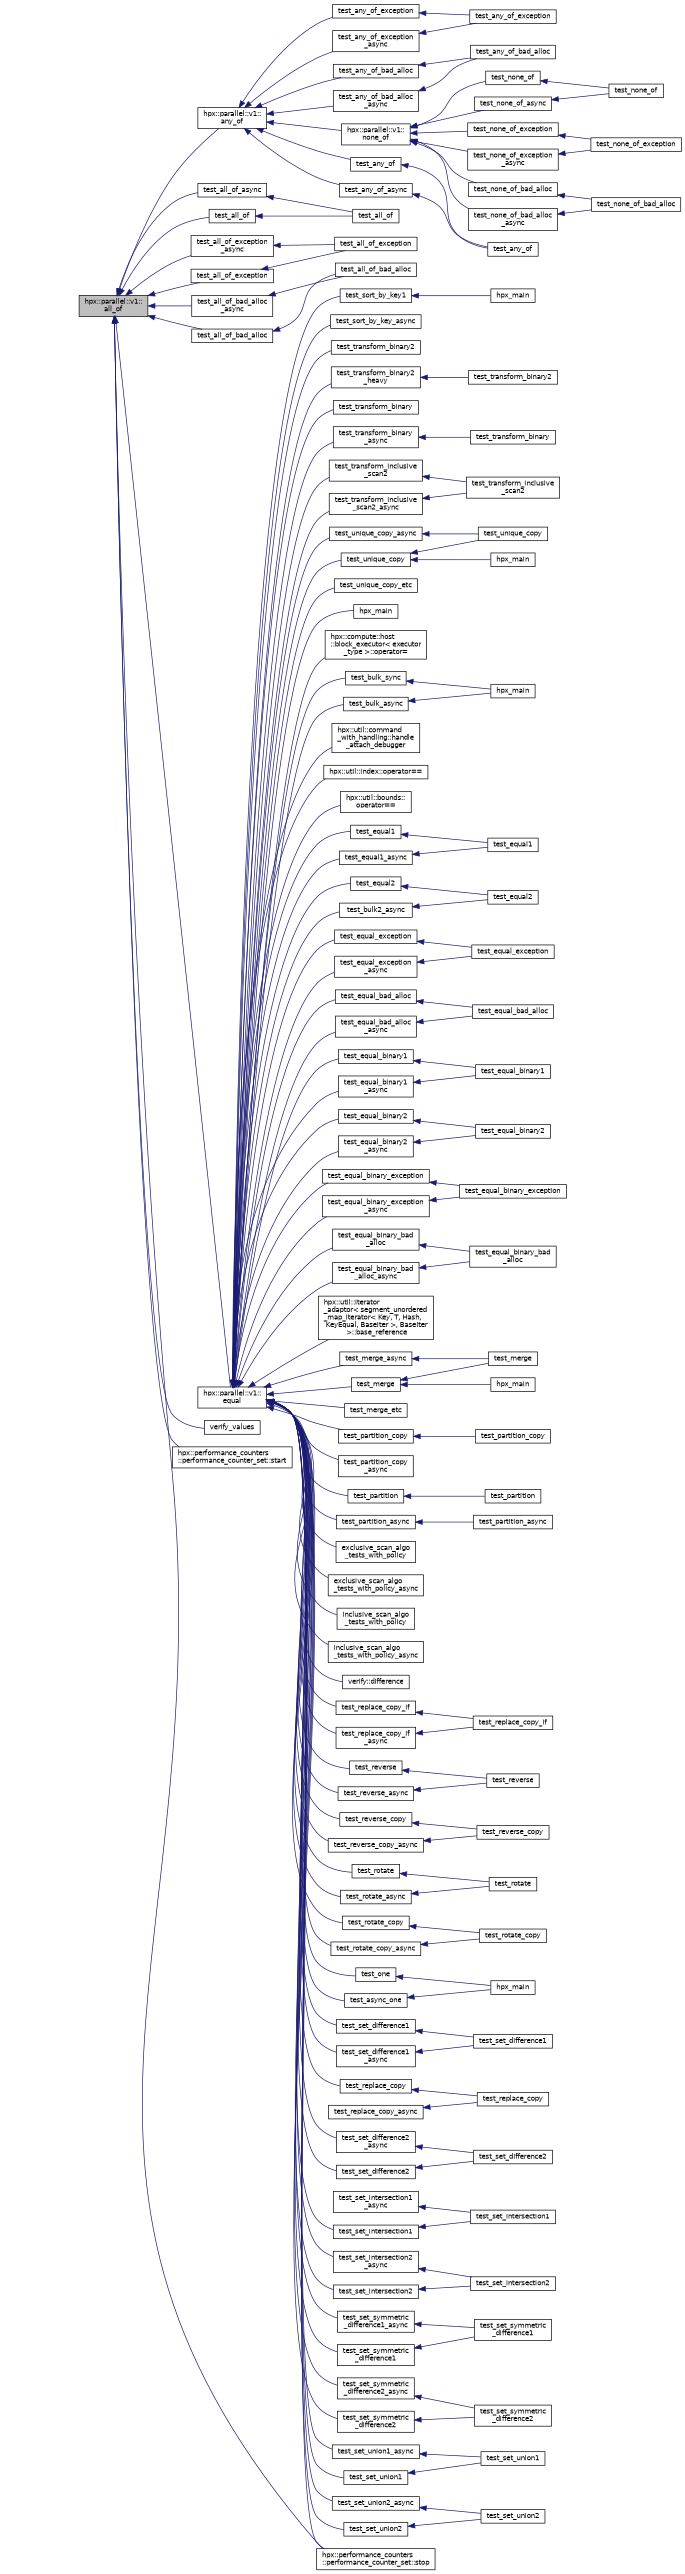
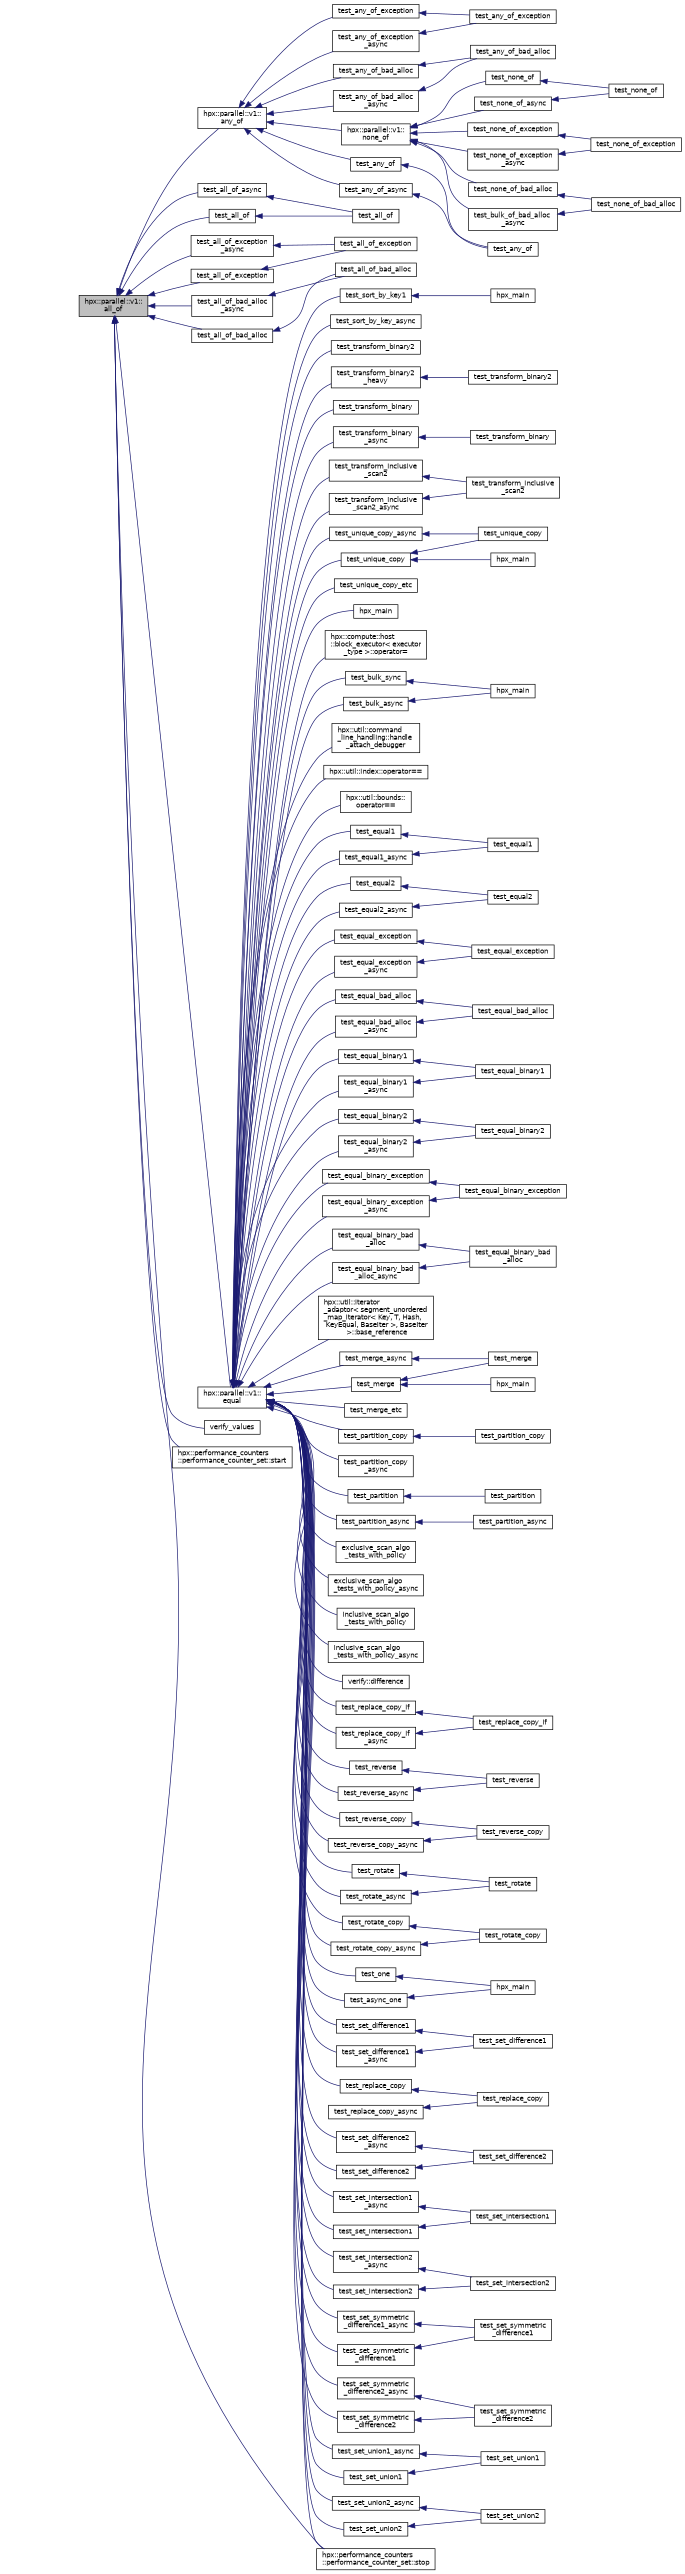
node "test_none_of_bad_alloc _async": label "test_none_of_bad_alloc _async" -> "test_bulk_of_bad_alloc _async"
node "hpx::util::command _with_handling::handle _attach_debugger": label "hpx::util::command _with_handling::handle _attach_debugger" -> "hpx::util::command _line_handling::handle _attach_debugger"
node "test_bulk2_async": label "test_bulk2_async" -> "test_equal2_async"
edge "test_set_intersection1 _async" -> "hpx::parallel::v1:: equal": added
